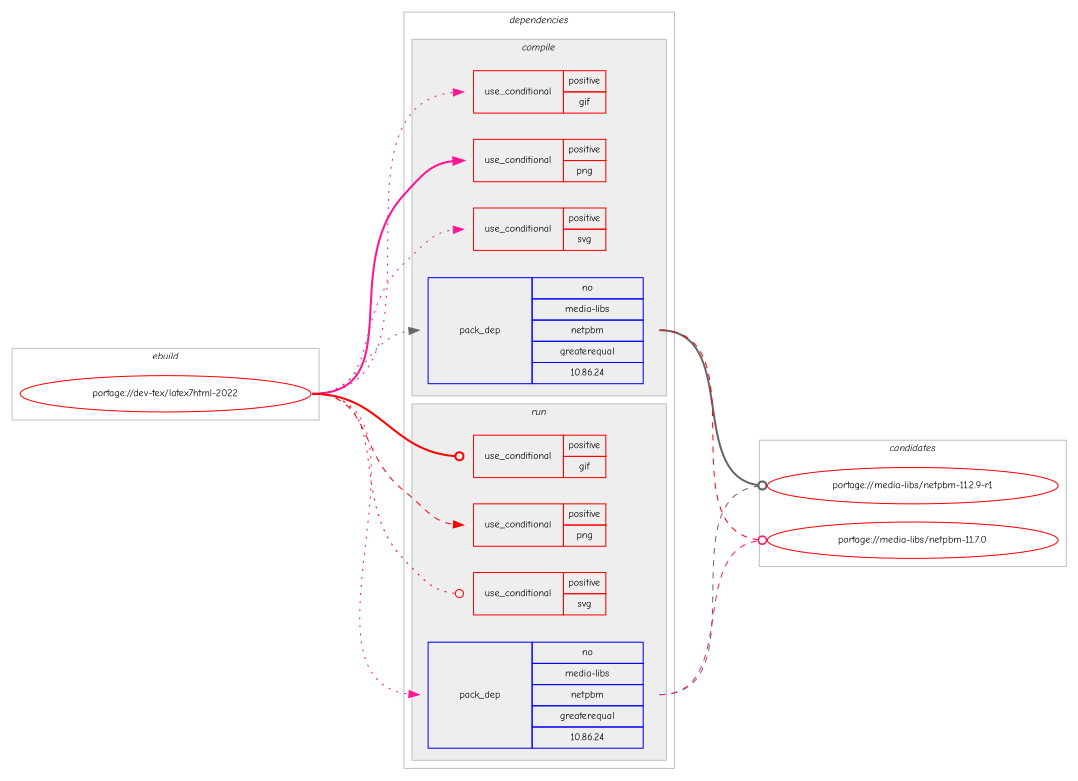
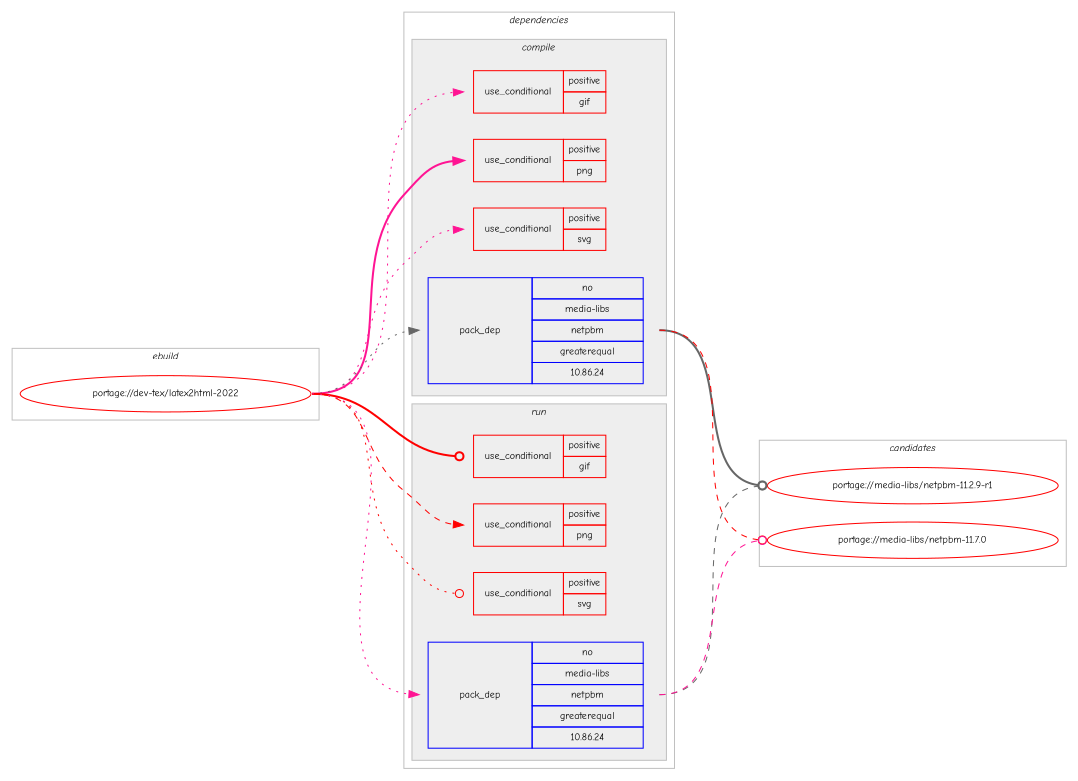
node "portage://dev-tex/latex7html-2022": label "portage://dev-tex/latex7html-2022" -> "portage://dev-tex/latex2html-2022"
